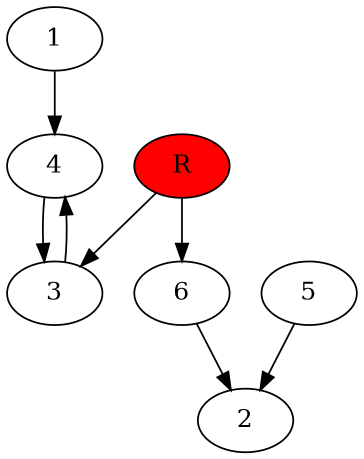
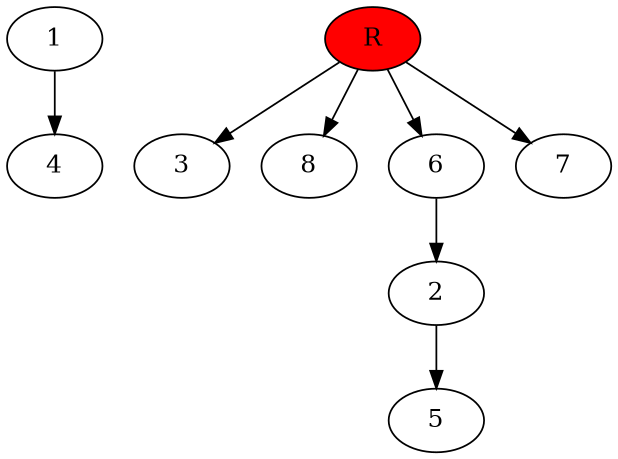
node "8": added
node "7": added
edge "4" -> "3": removed
edge "3" -> "4": removed
edge "5" -> "2": reversed
